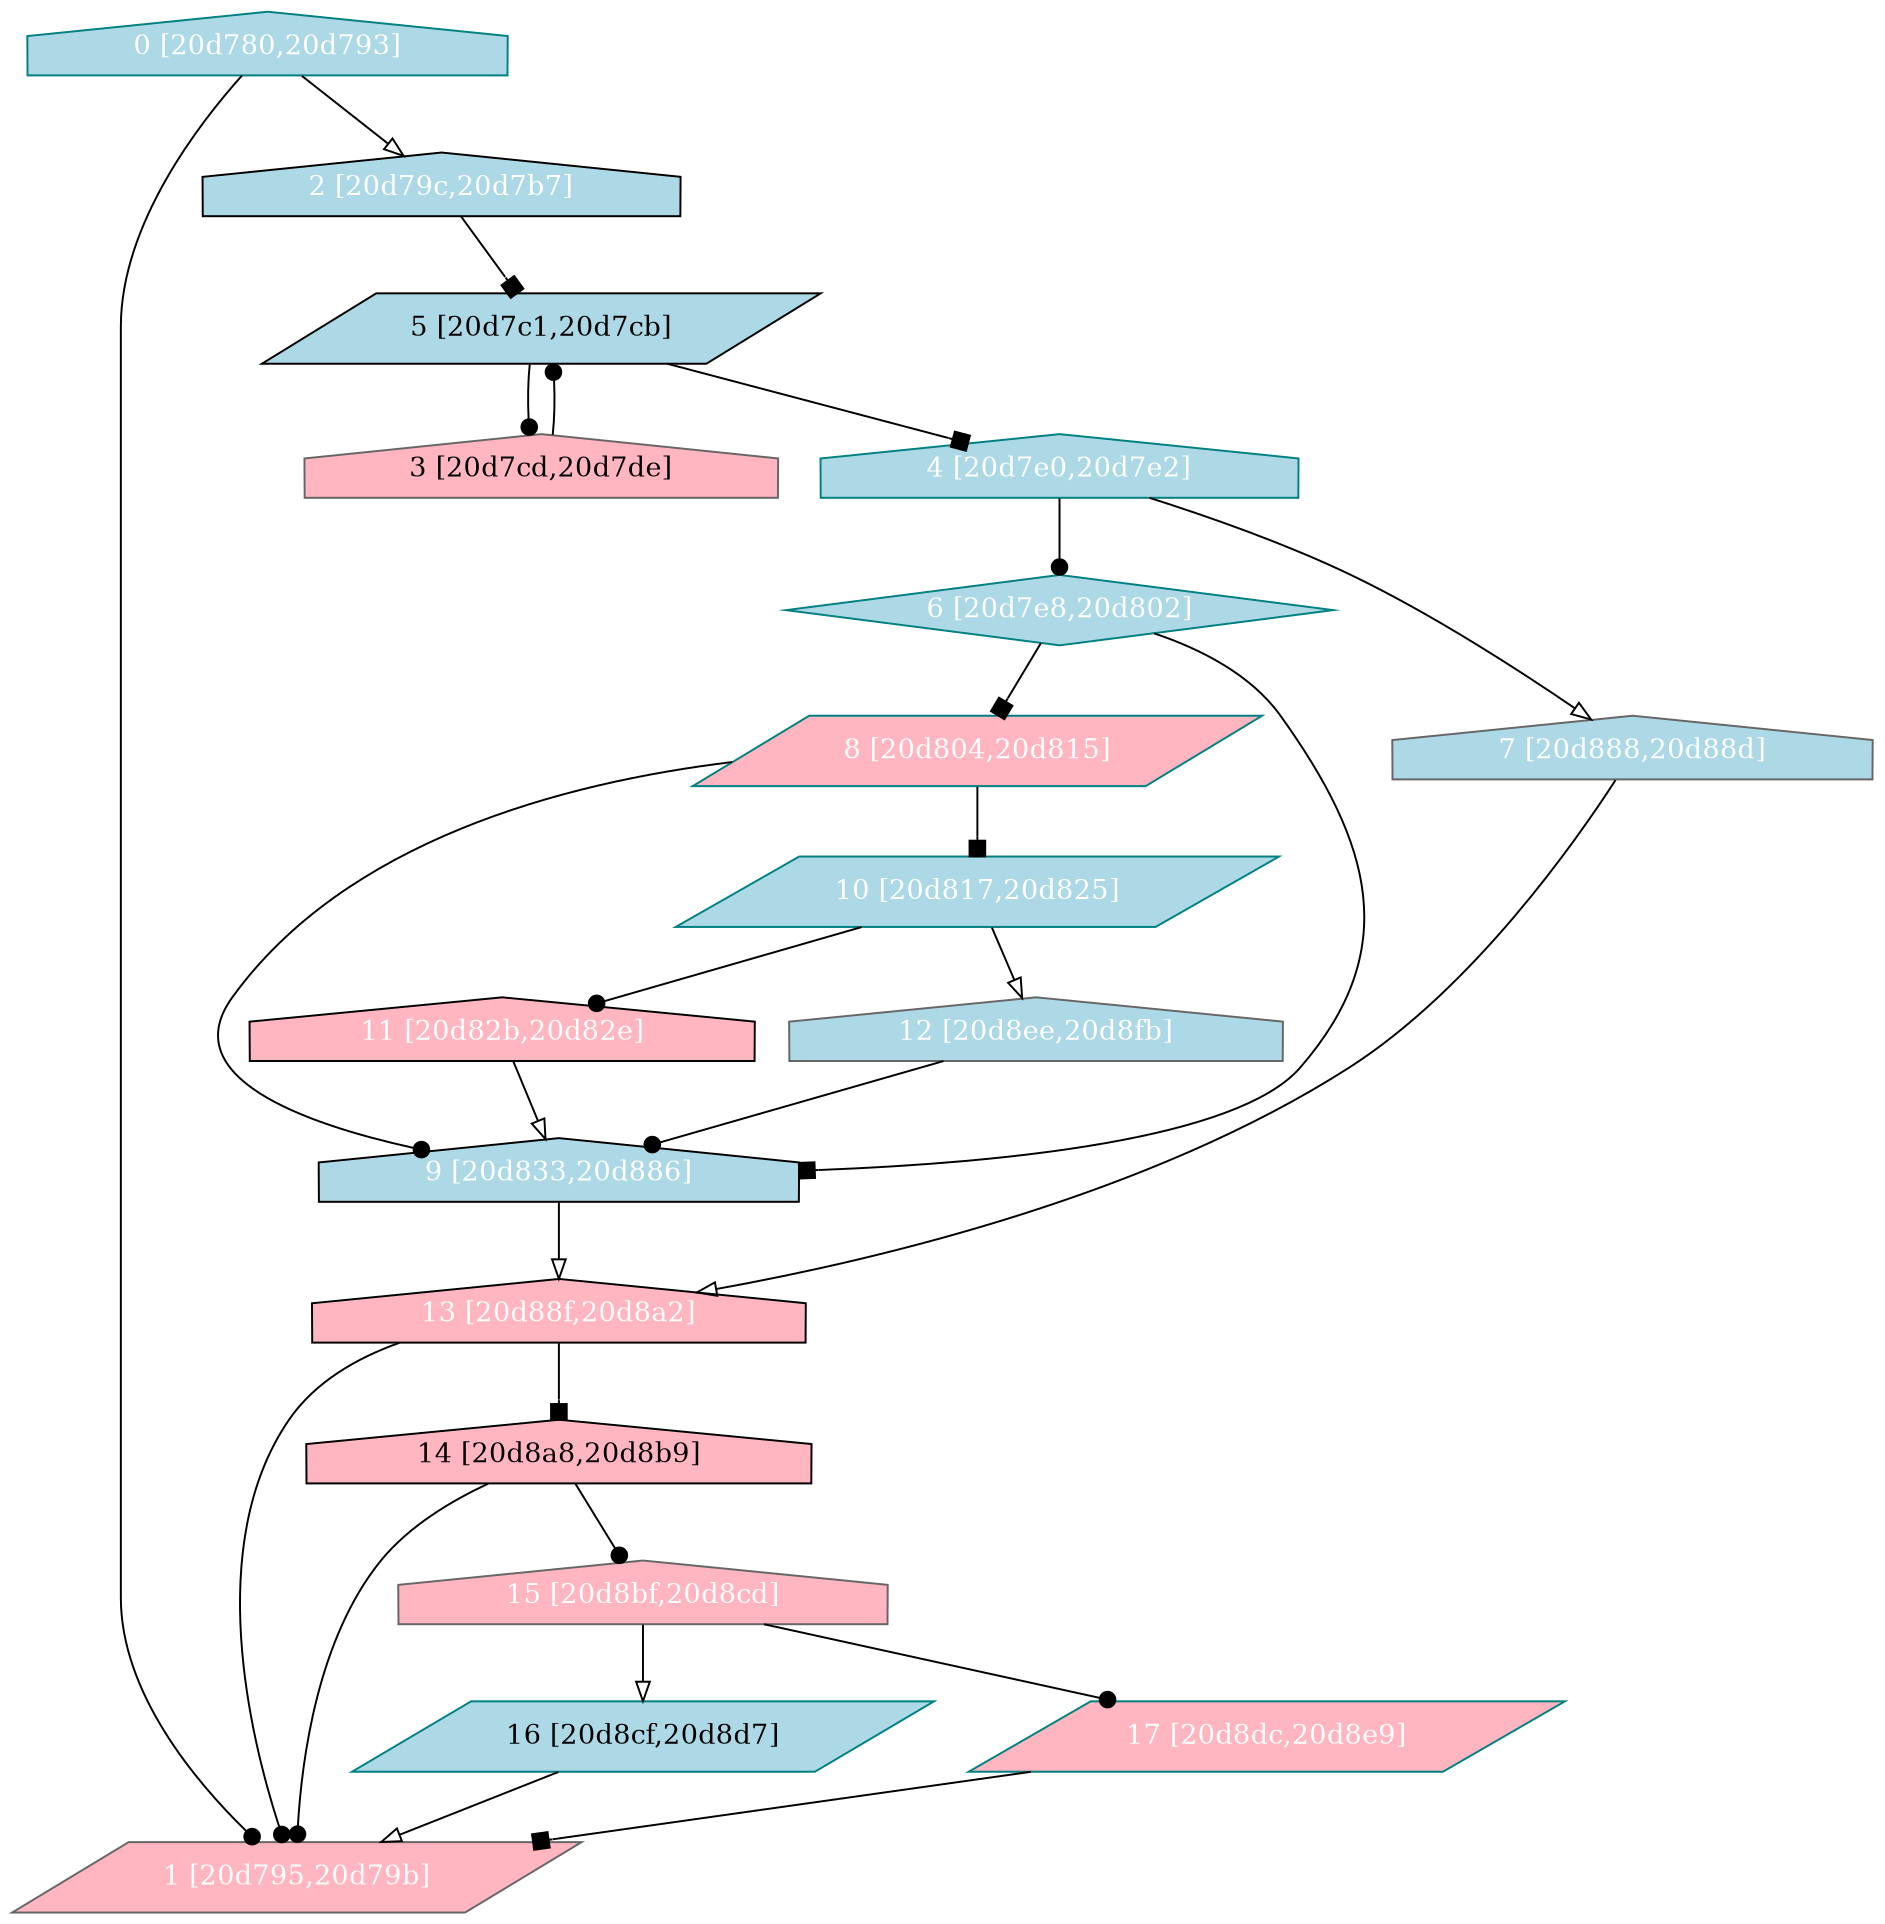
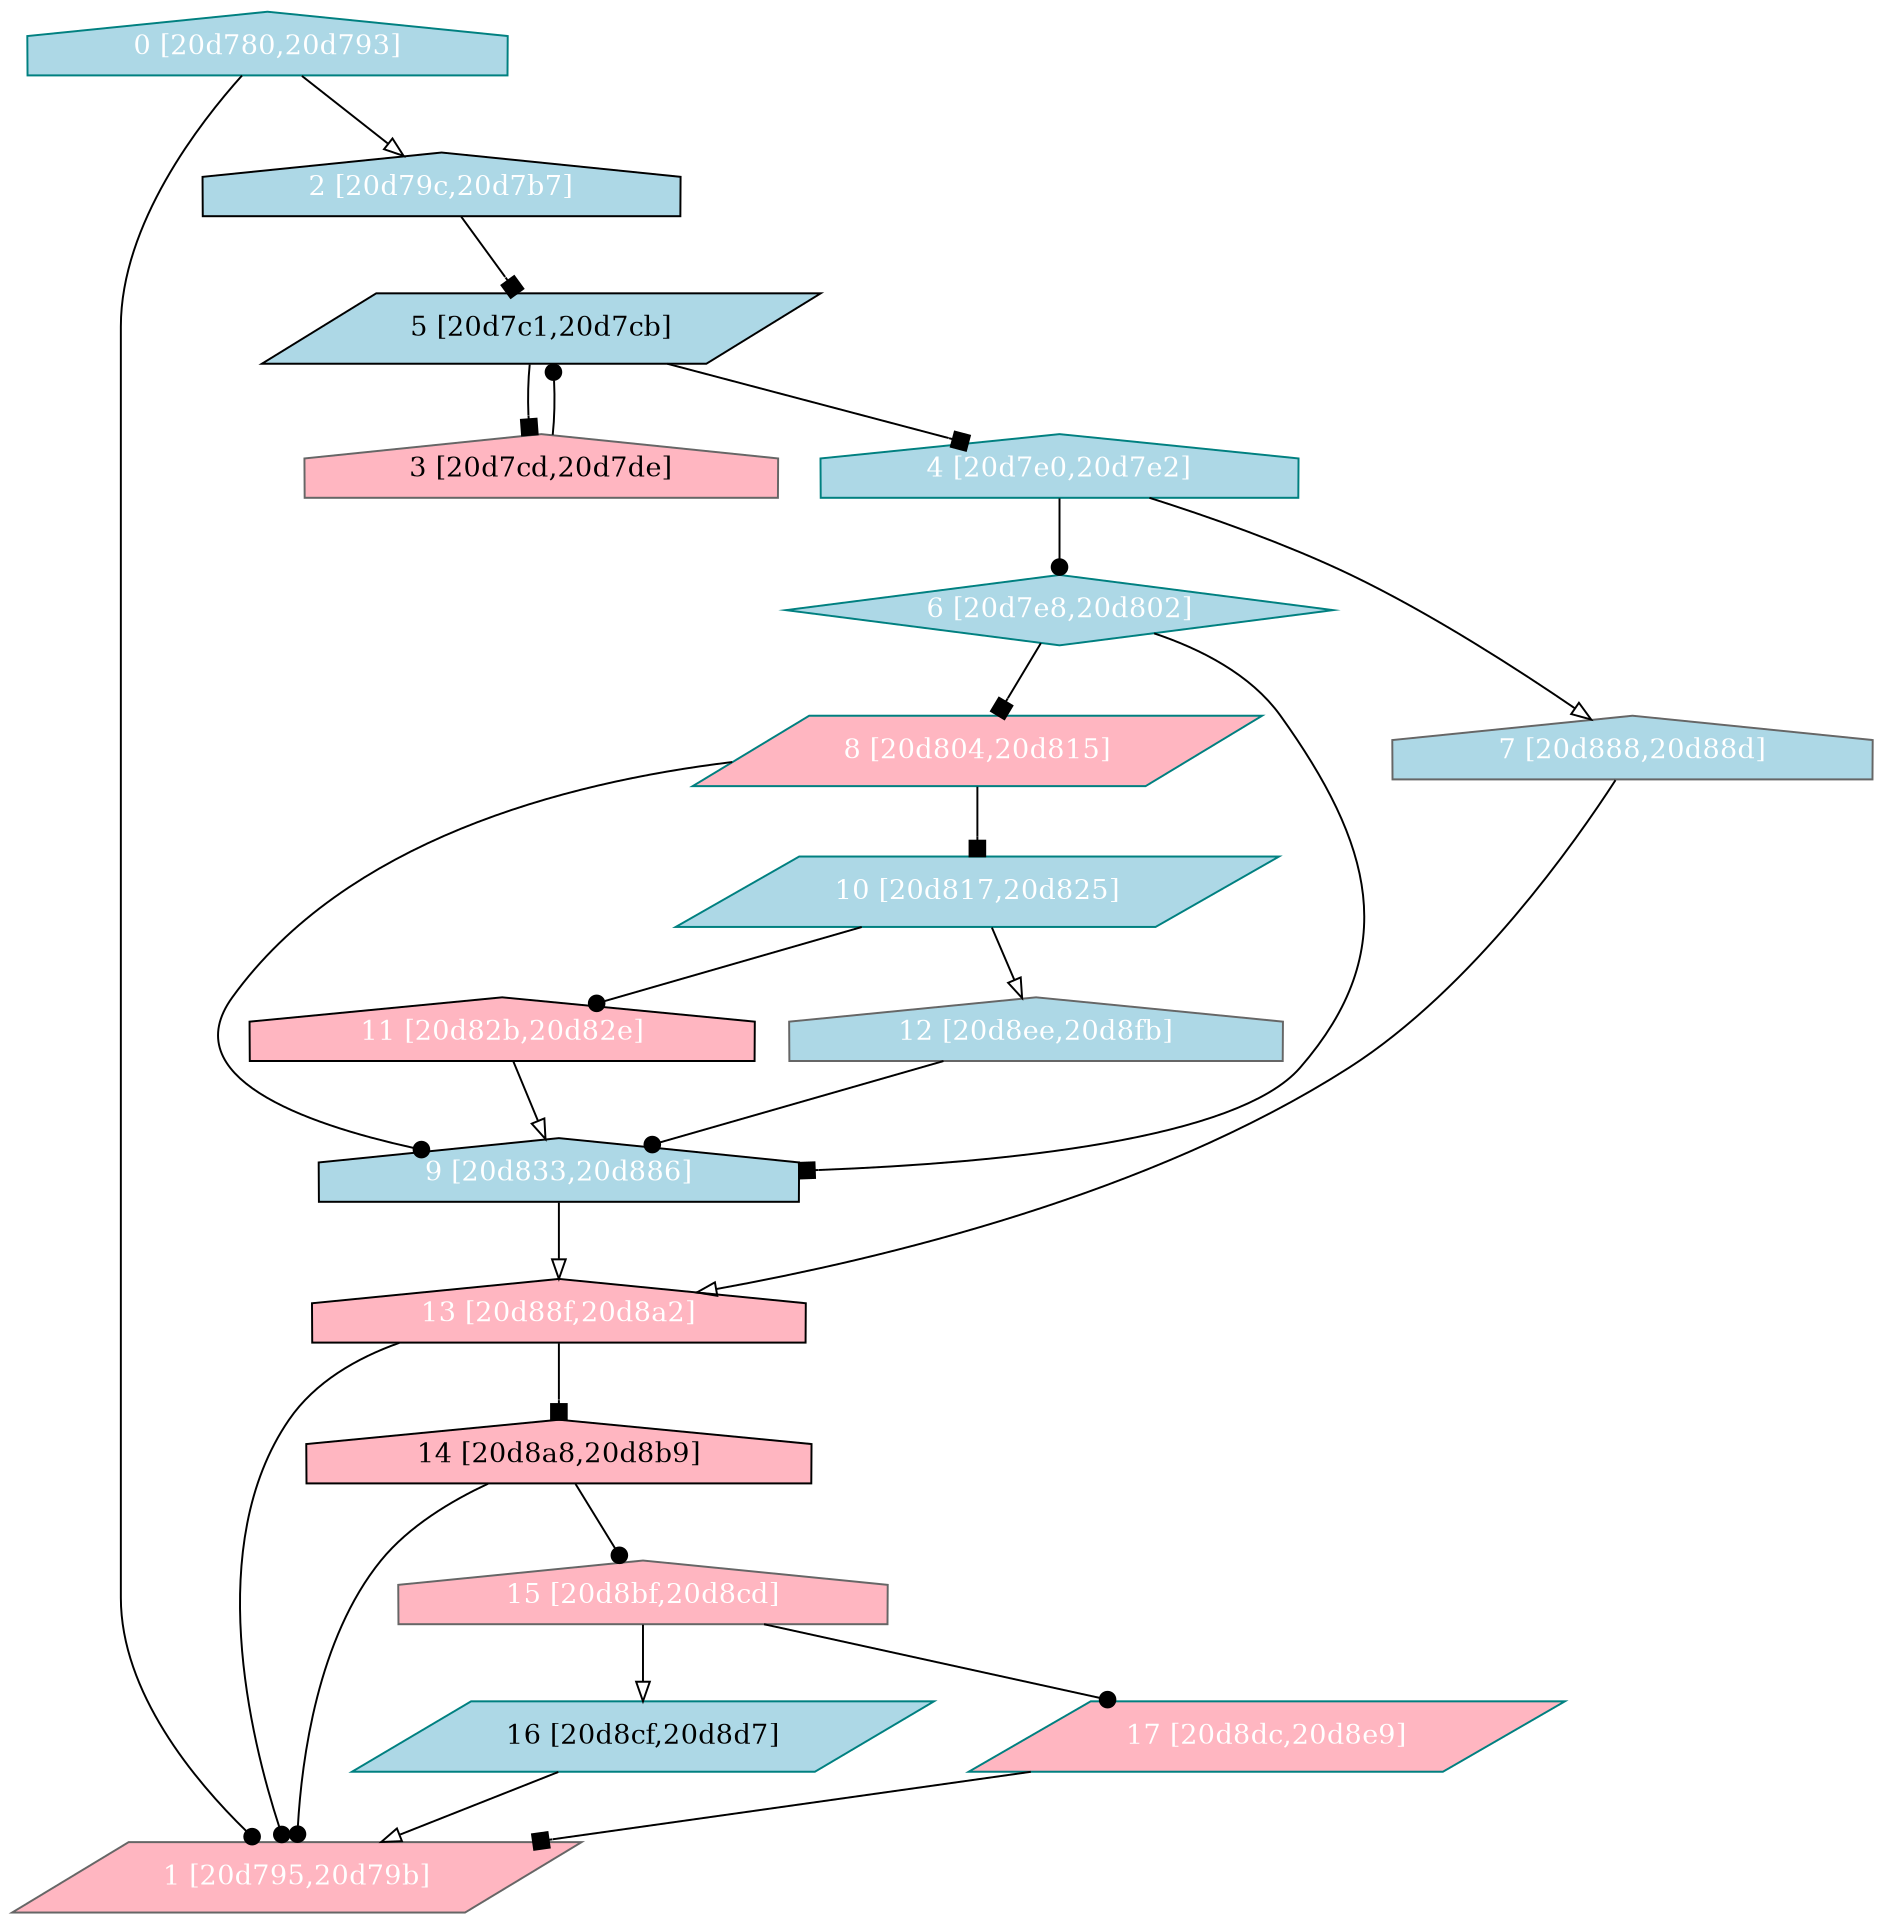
edge "5 [20d7c1,20d7cb]" -> "3 [20d7cd,20d7de]": arrowhead dot -> box
